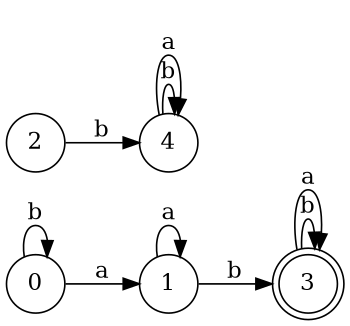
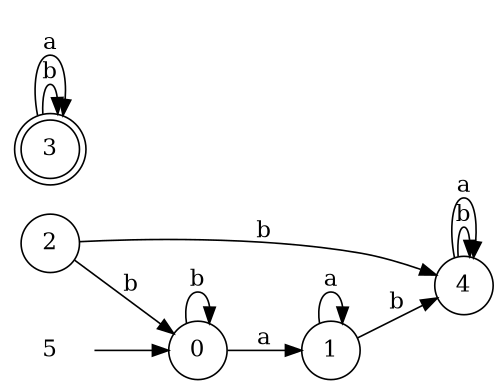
edge "1" -> "3": now "1" -> "4"
edge "2" -> "0": added, label "b"
node "5": added
